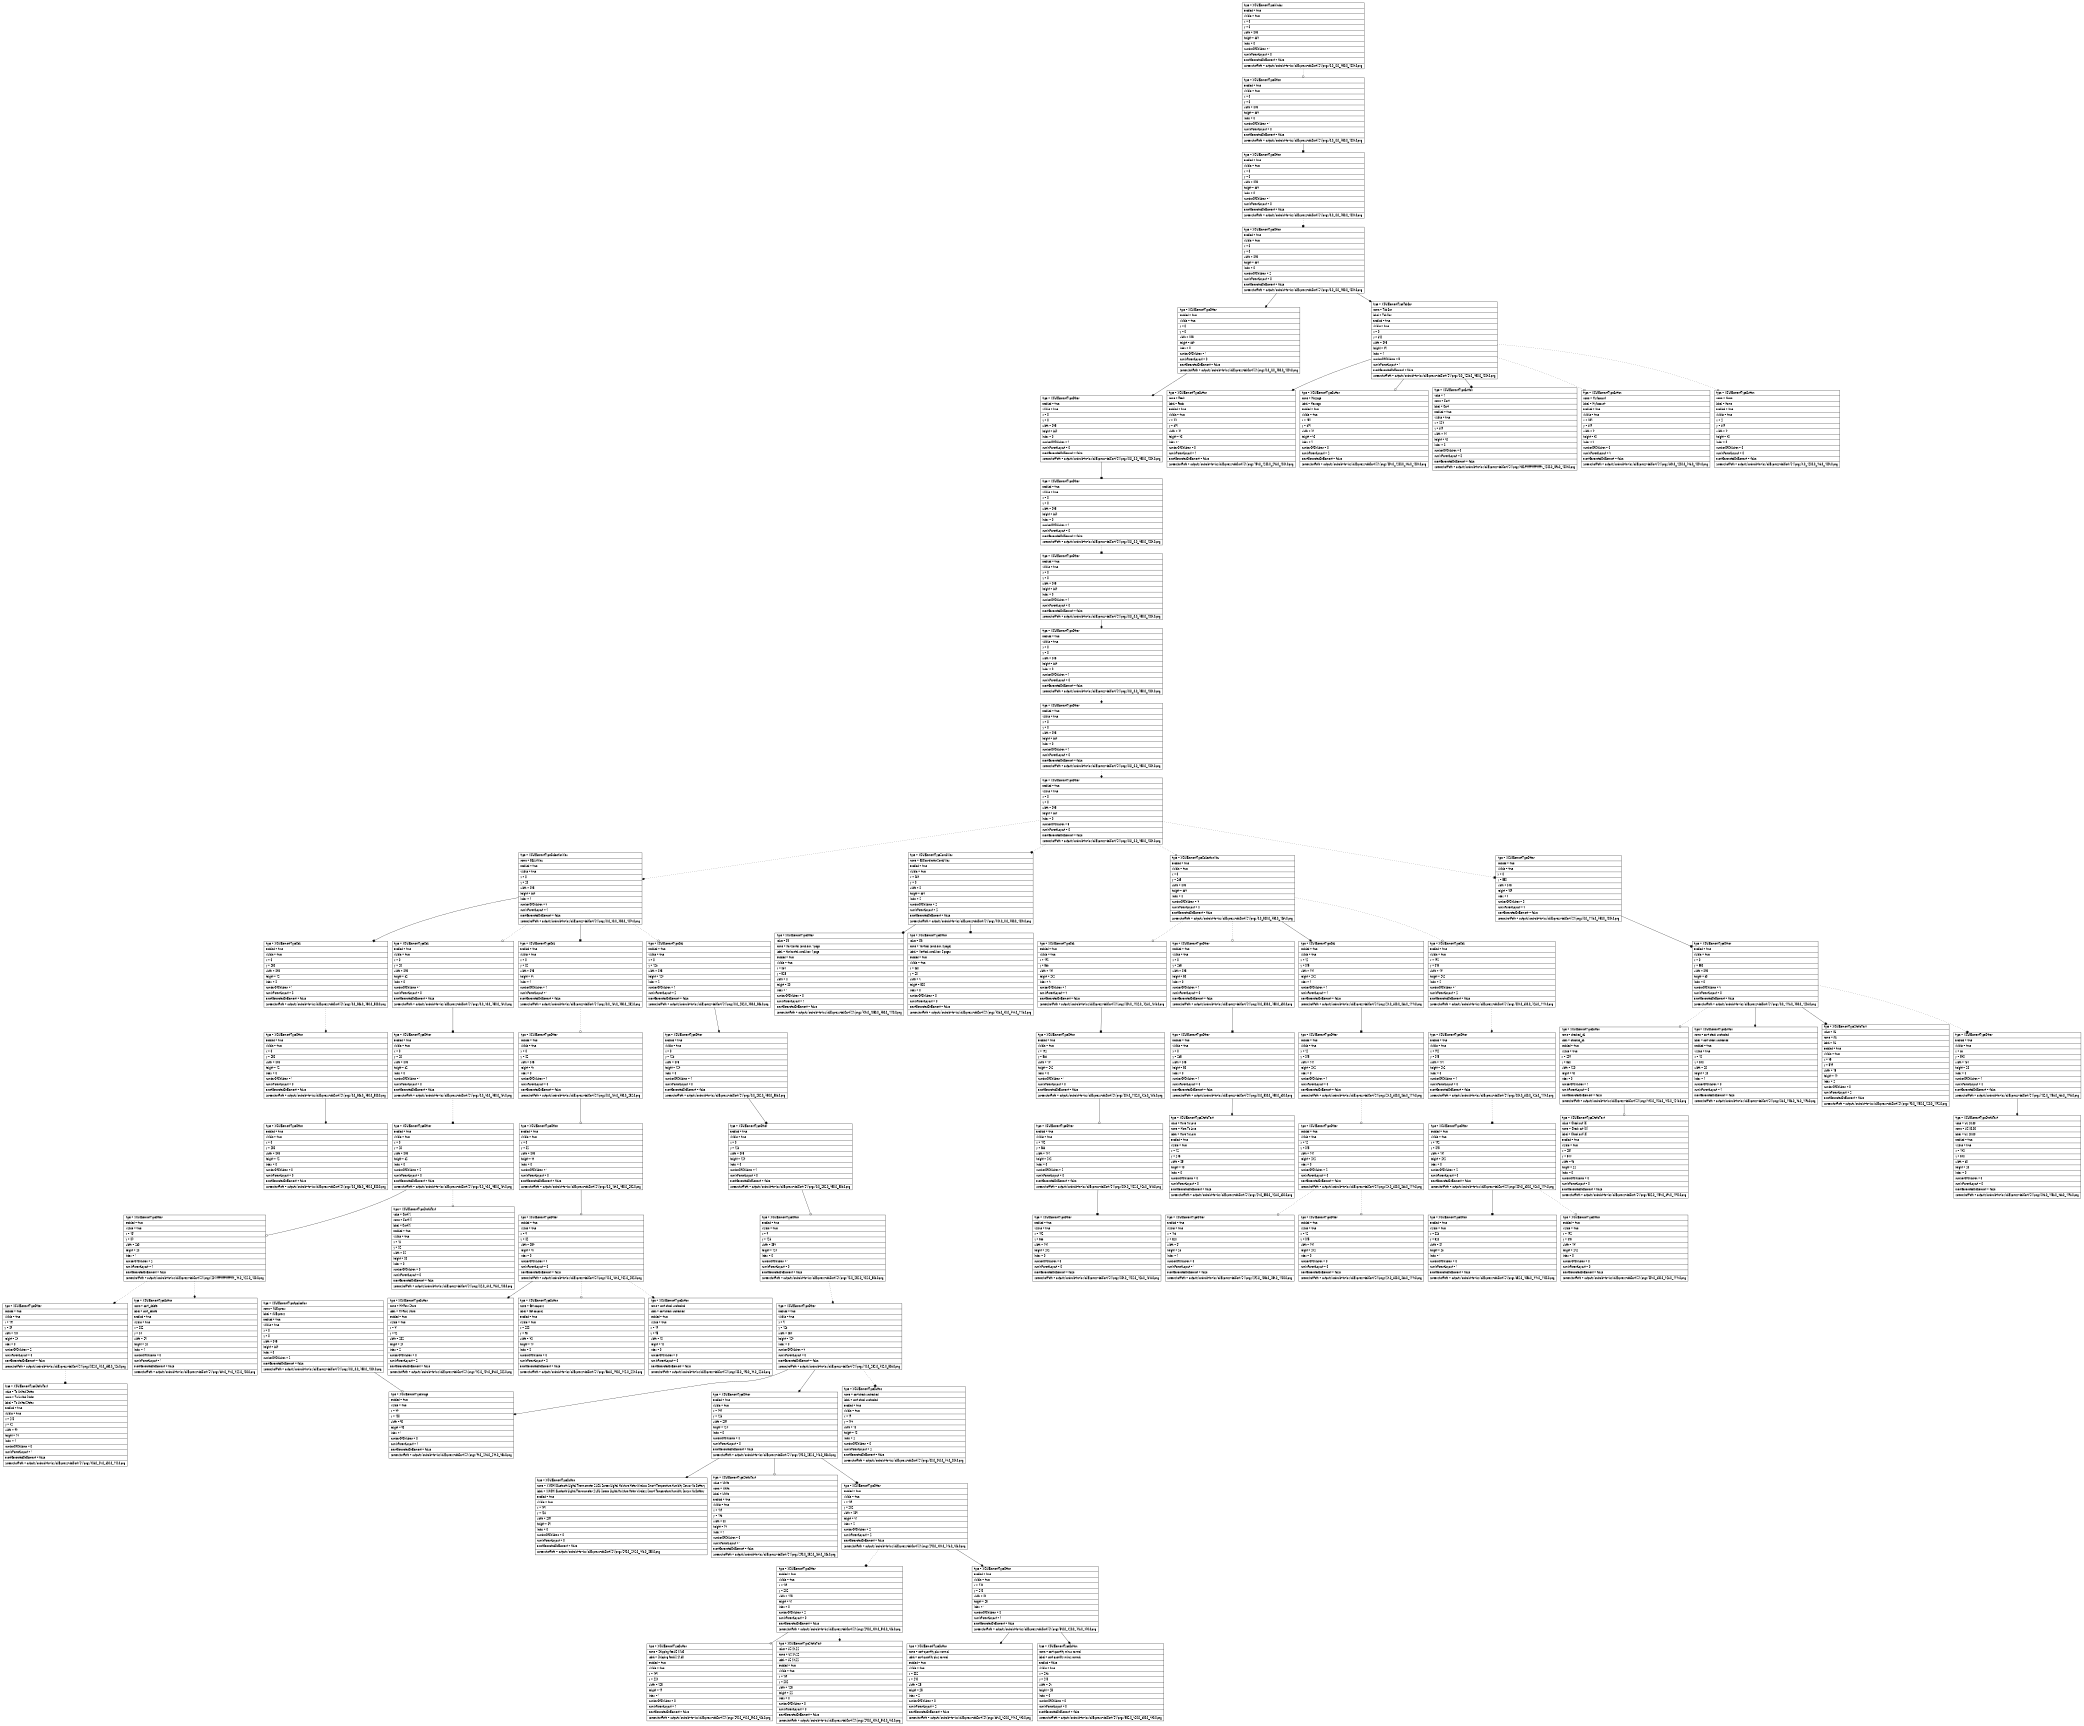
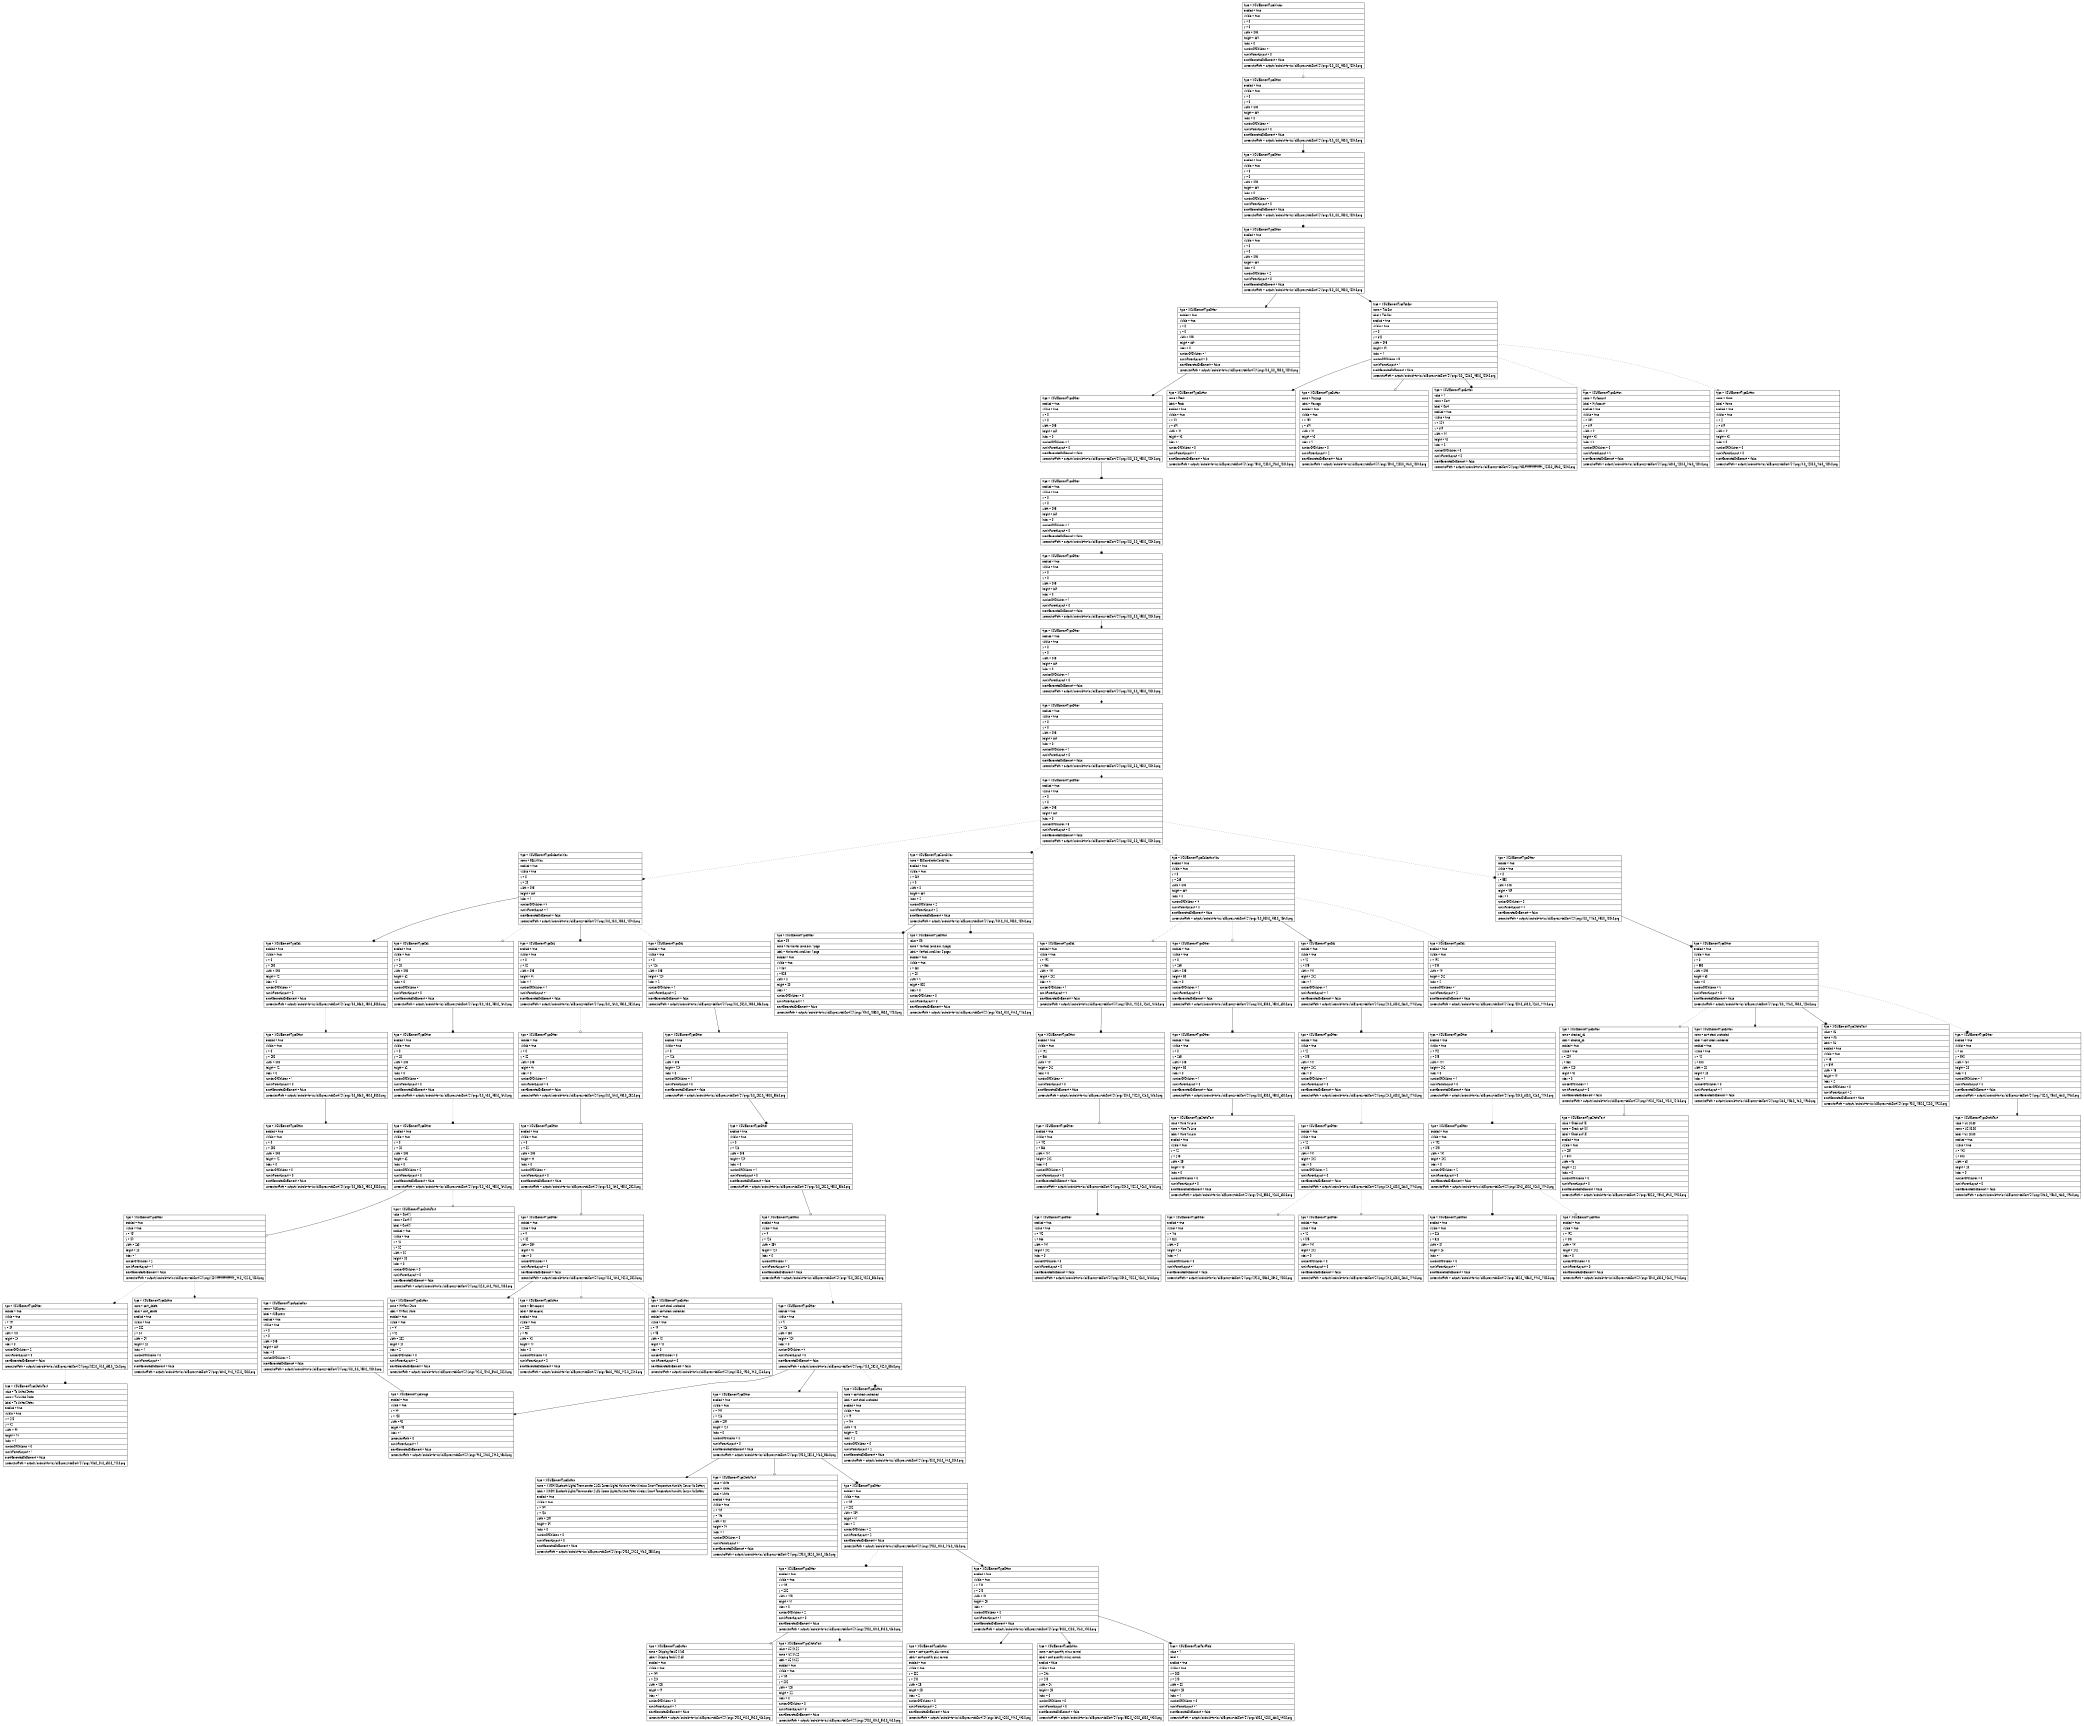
node "type = XCUIElementTypeImage": text "numberOfChildren = 0" -> "screenshotPath = 0"
node "type = XCUIElementTypeTextField": added
